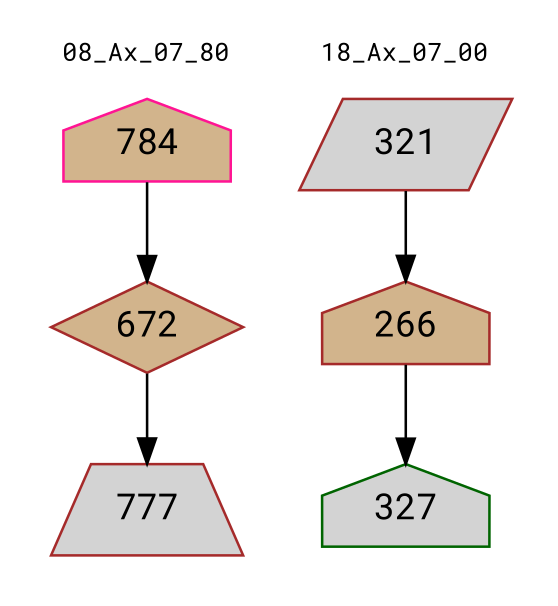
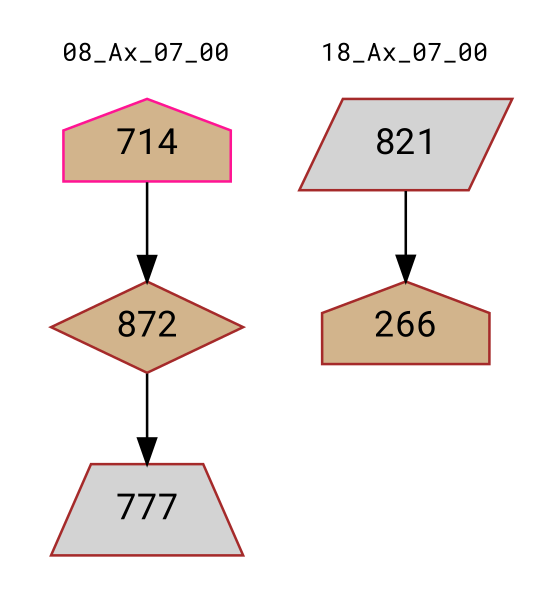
cluster "08_Ax_07_80": label "08_Ax_07_80" -> "08_Ax_07_00"
node "784": label "784" -> "714"
node "321": label "321" -> "821"
node "672": label "672" -> "872"
node "327": removed
